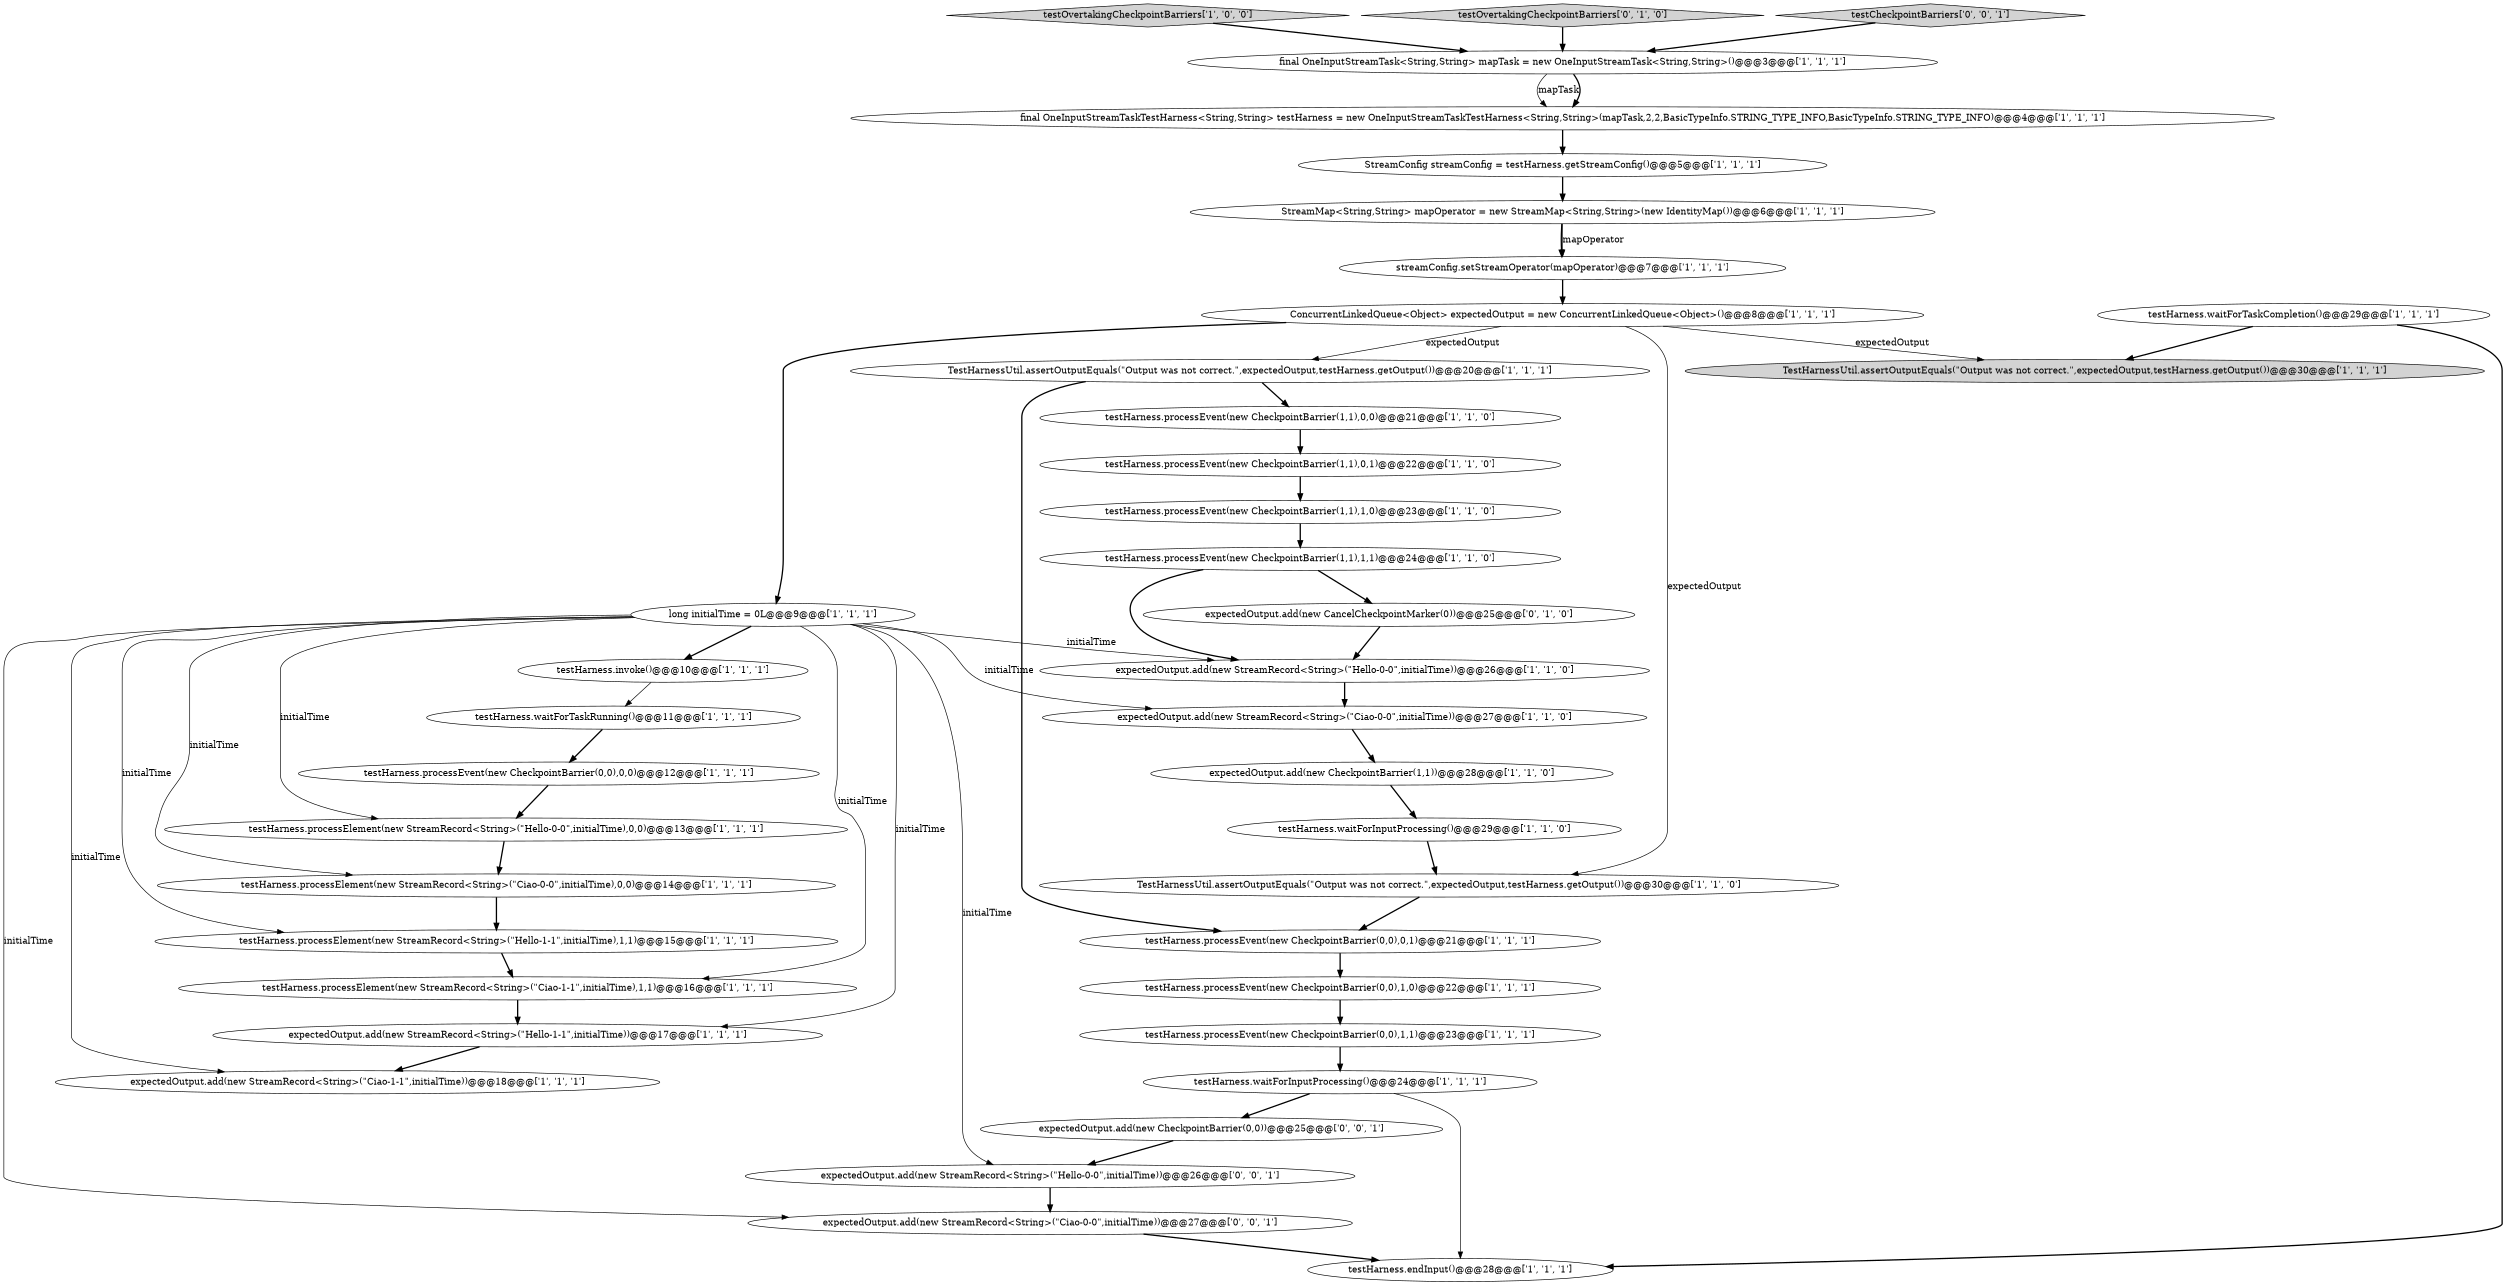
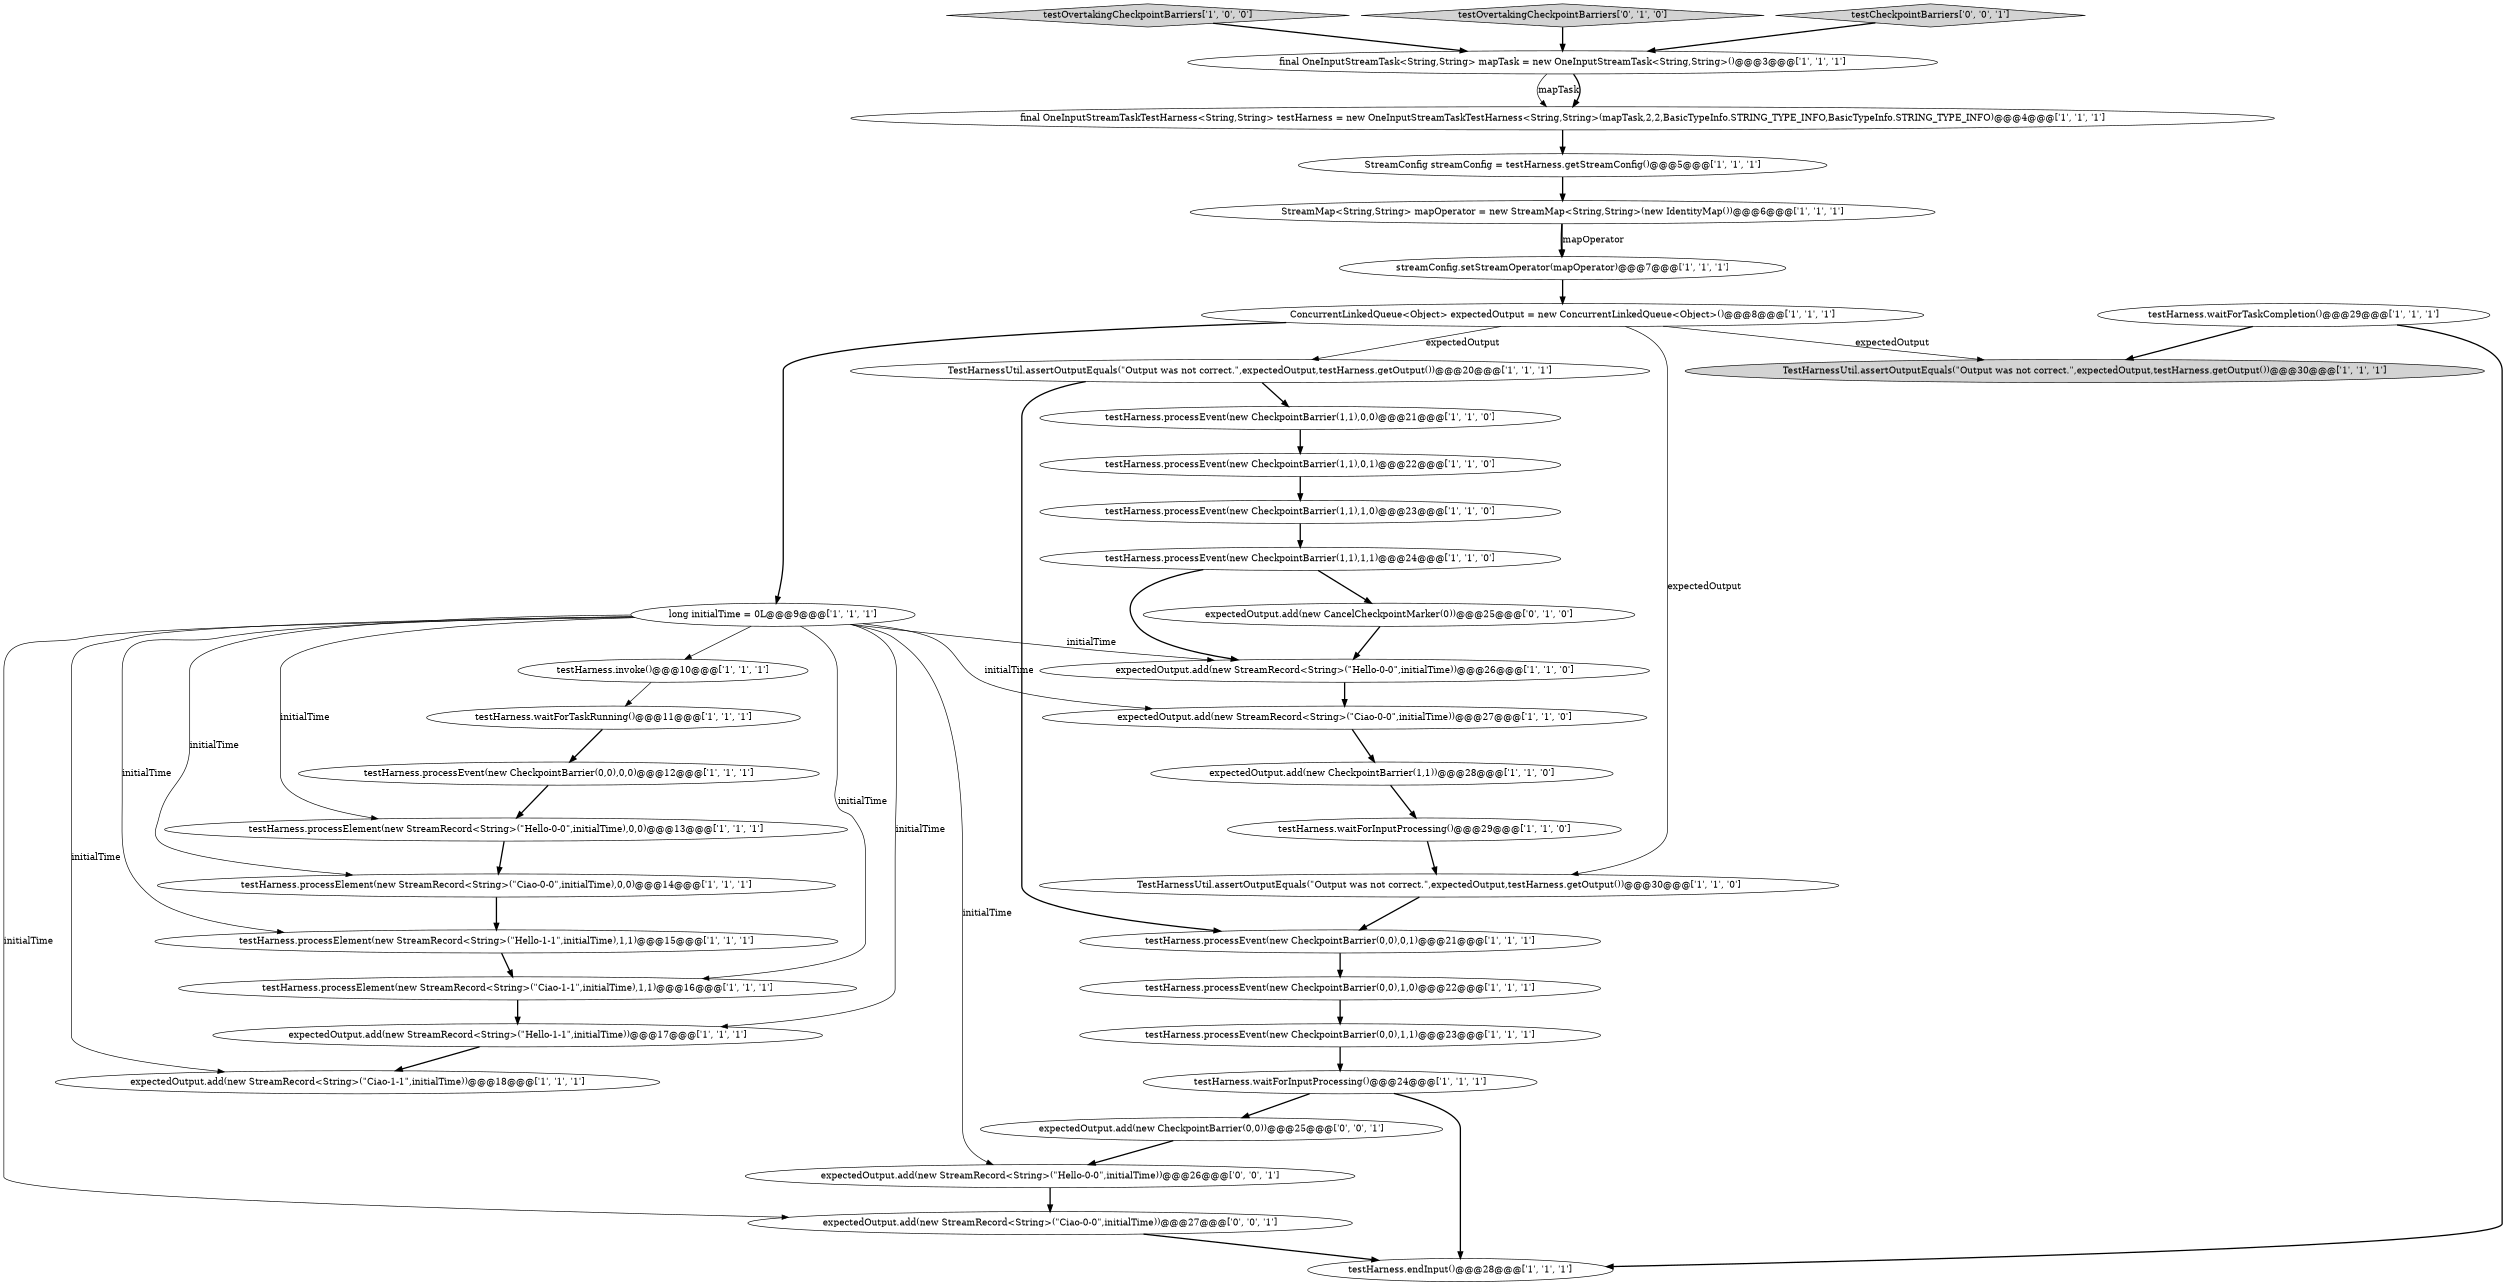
edge "long initialTime = 0L@@@9@@@['1', '1', '1']" -> "testHarness.invoke()@@@10@@@['1', '1', '1']": style bold -> solid
edge "testHarness.waitForInputProcessing()@@@24@@@['1', '1', '1']" -> "testHarness.endInput()@@@28@@@['1', '1', '1']": style solid -> bold
